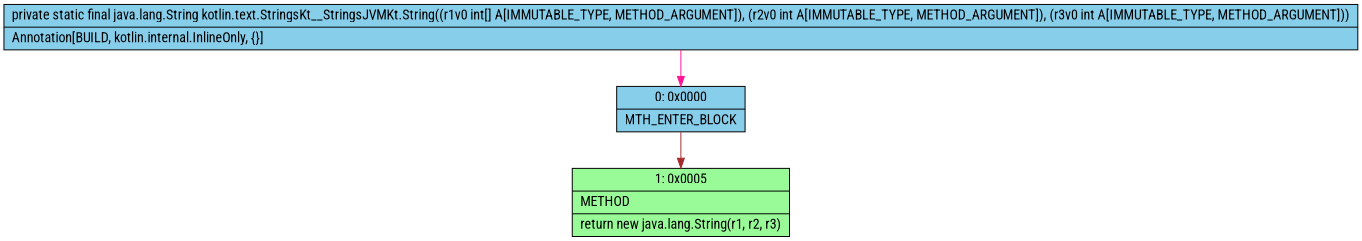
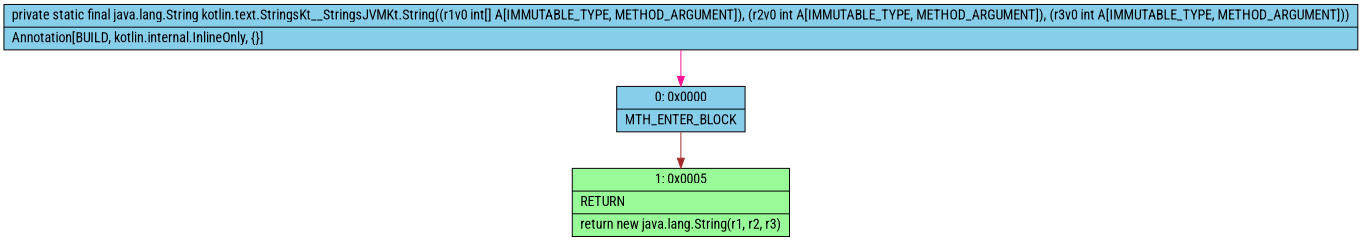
node "1: 0x0005": text "METHOD" -> "RETURN"
